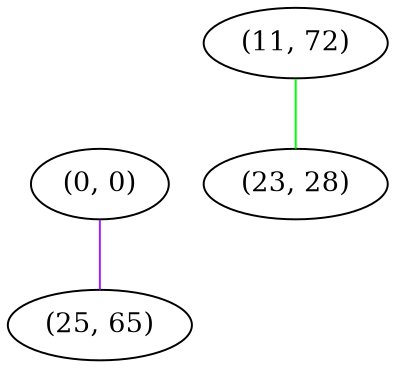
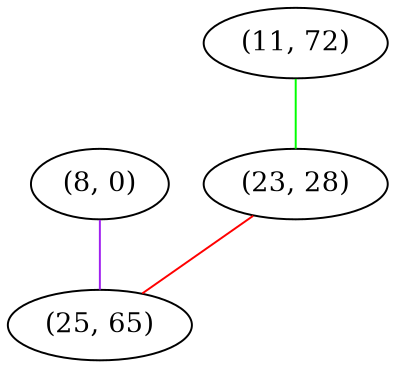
node "(0, 0)": label "(0, 0)" -> "(8, 0)"
edge "(23, 28)" -- "(25, 65)": added
